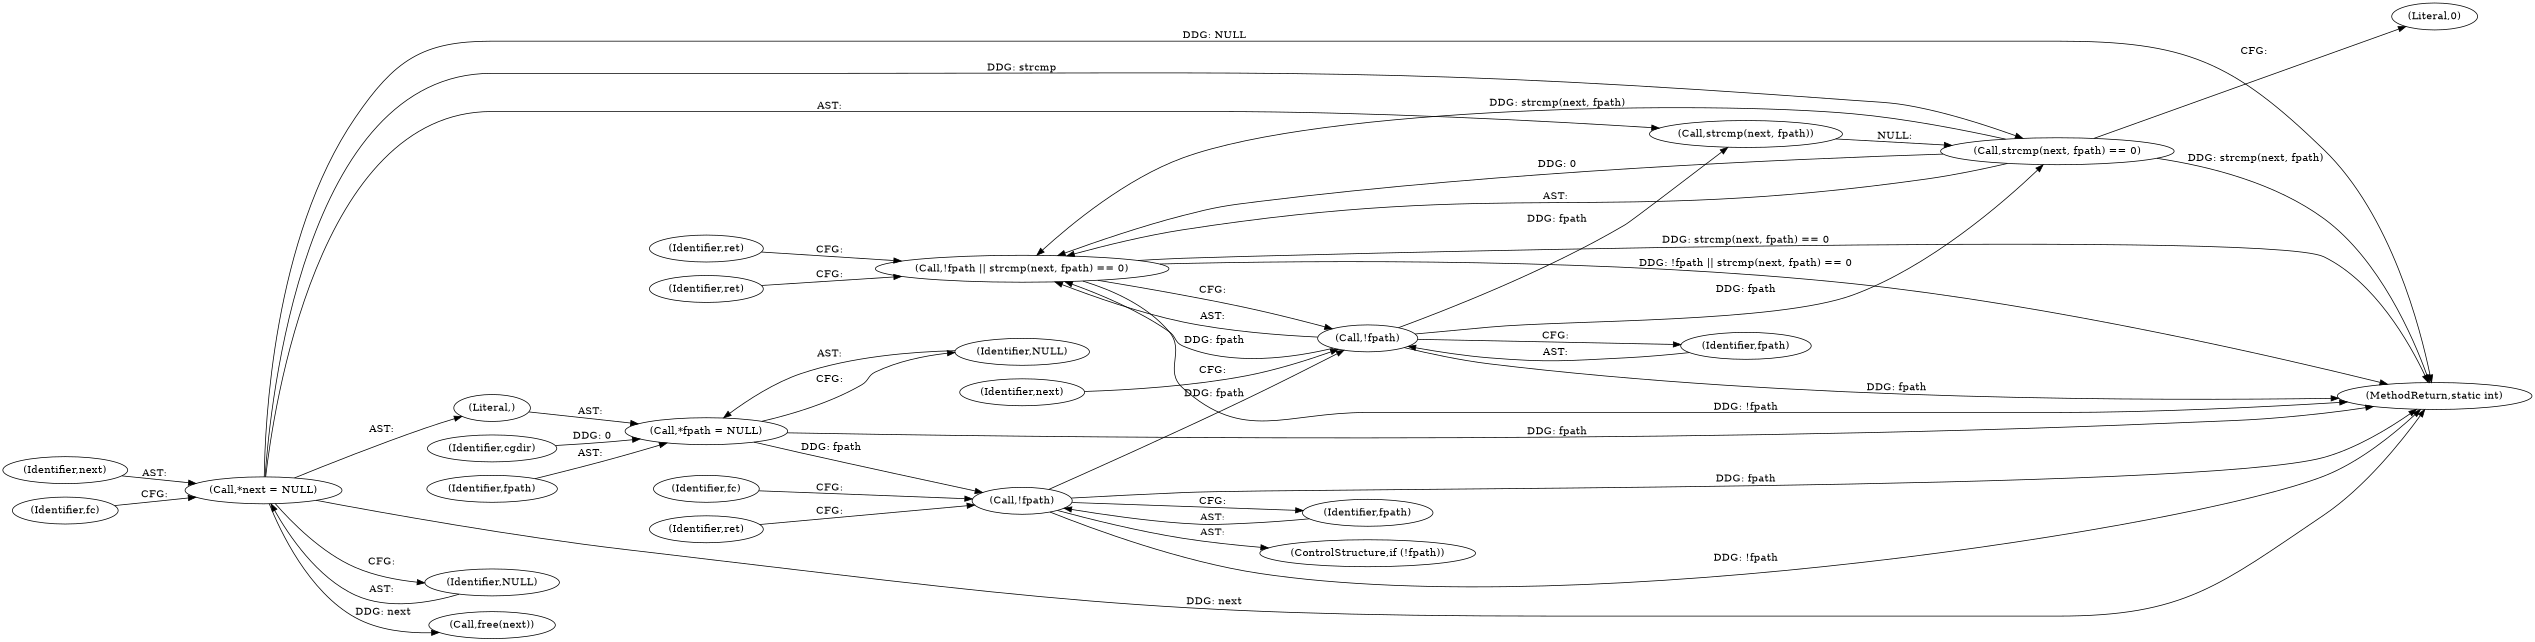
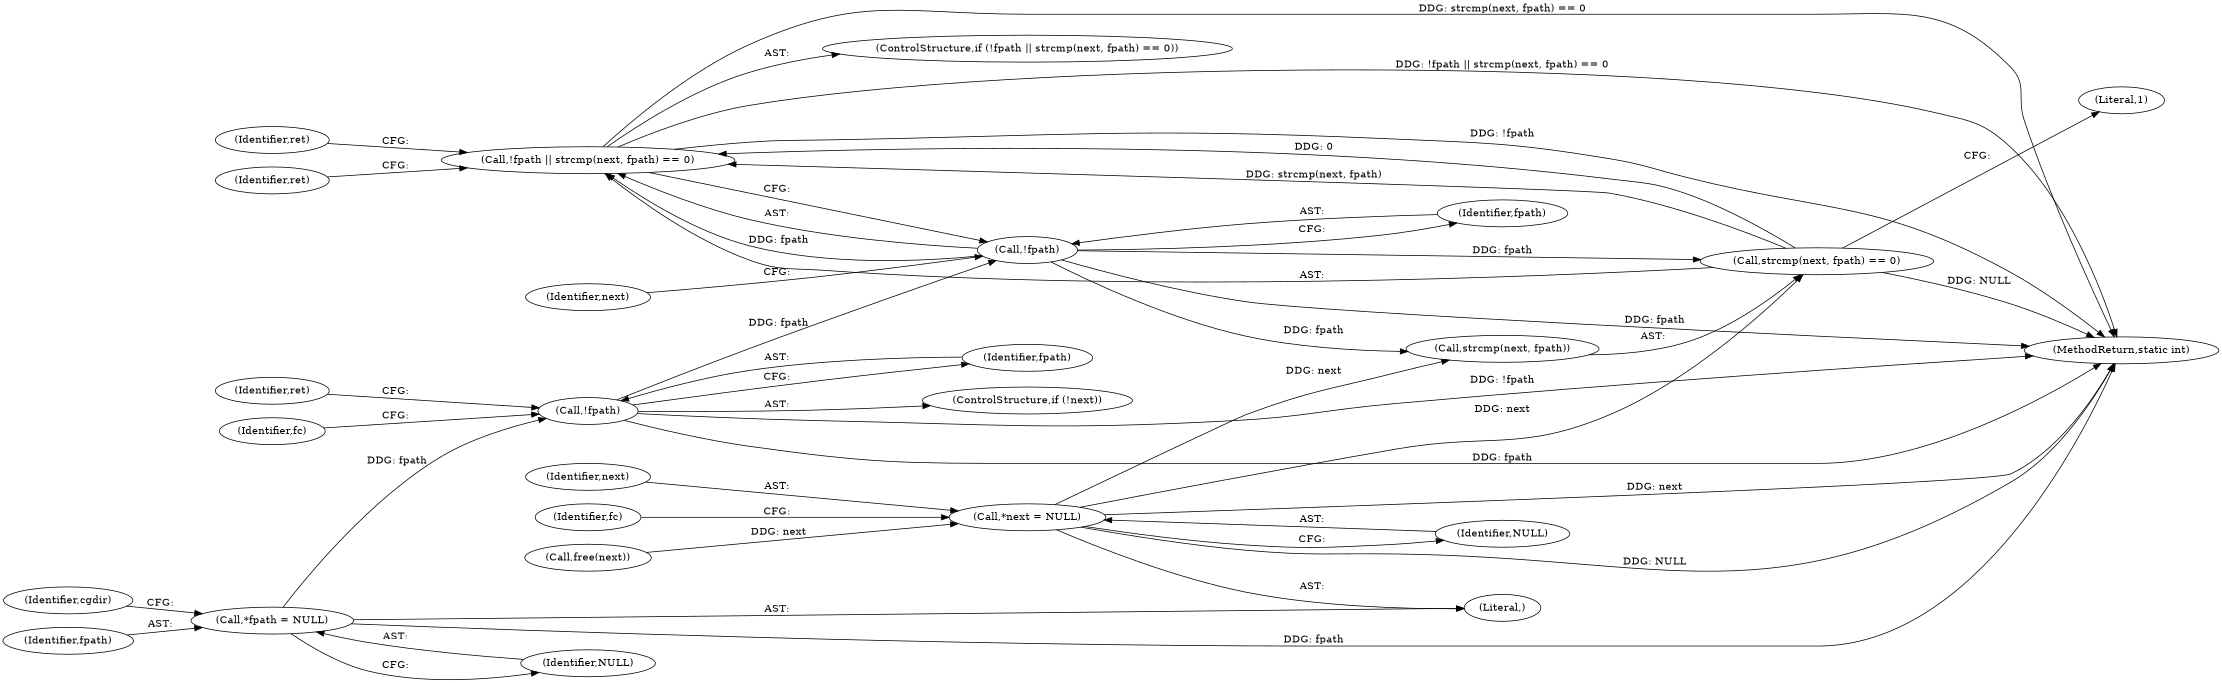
node "(Literal,0)": label "(Literal,0)" -> "(Literal,1)"
node "(ControlStructure,if (!fpath || strcmp(next, fpath) == 0))": added
edge "(Call,*next = NULL)" -> "(Call,strcmp(next, fpath) == 0)": label "DDG: strcmp" -> "DDG: next"
edge "(Call,*next = NULL)" -> "(Call,strcmp(next, fpath))": label "AST: " -> "DDG: next"
edge "(Call,strcmp(next, fpath))" -> "(Call,strcmp(next, fpath) == 0)": label "NULL: " -> "AST: "
edge "(Call,strcmp(next, fpath) == 0)" -> "(MethodReturn,static int)": label "DDG: strcmp(next, fpath)" -> "DDG: NULL"
edge "(Literal,)" -> "(Call,*fpath = NULL)": reversed
edge "(Identifier,cgdir)" -> "(Call,*fpath = NULL)": label "DDG: 0" -> "CFG: "
node "(ControlStructure,if (!fpath))": label "(ControlStructure,if (!fpath))" -> "(ControlStructure,if (!next))"
edge "(Call,*next = NULL)" -> "(Call,free(next))": reversed
